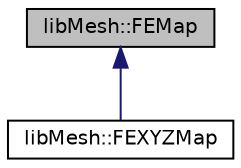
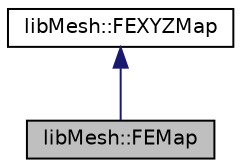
edge "libMesh::FEXYZMap" -> "libMesh::FEMap": reversed
